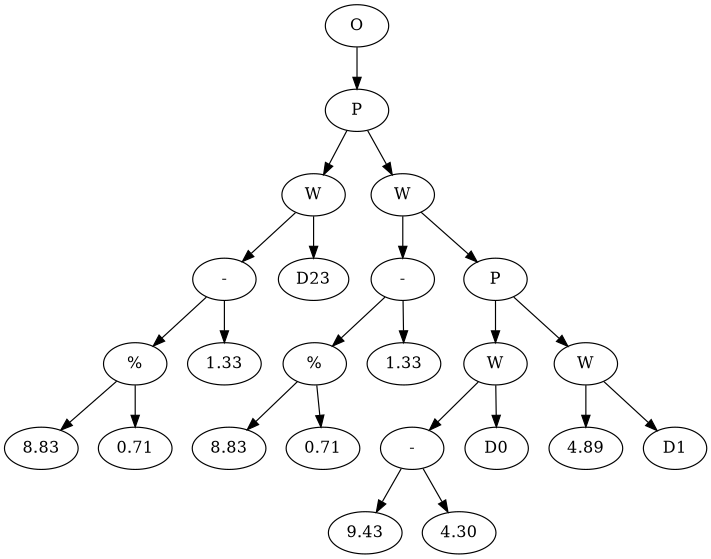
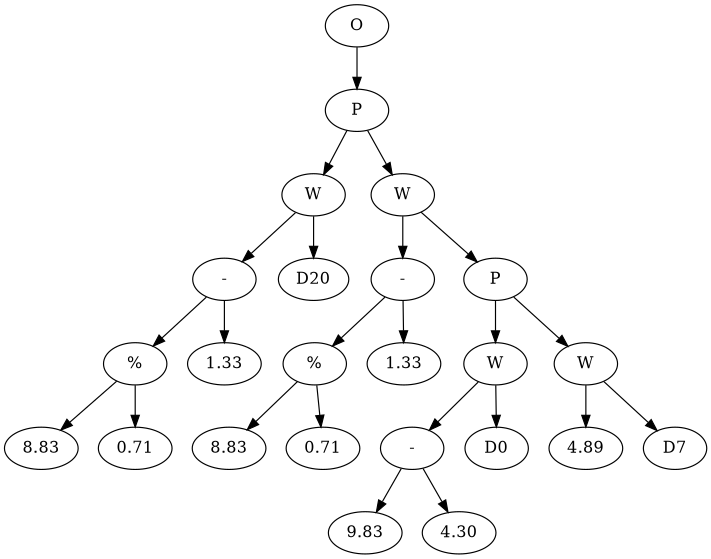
node "D23": label "D23" -> "D20"
node "D1": label "D1" -> "D7"
node "9.43": label "9.43" -> "9.83"
